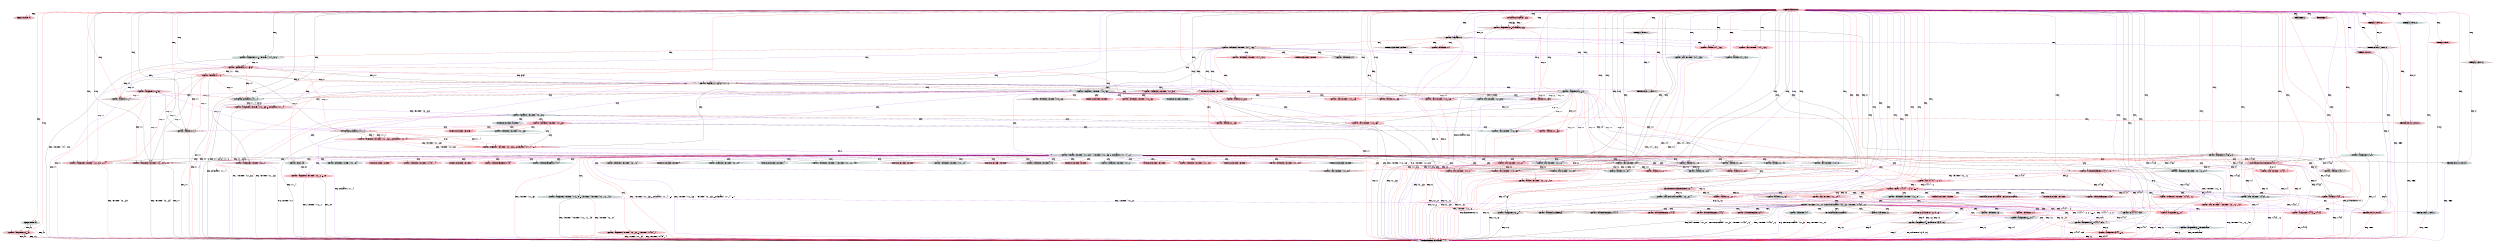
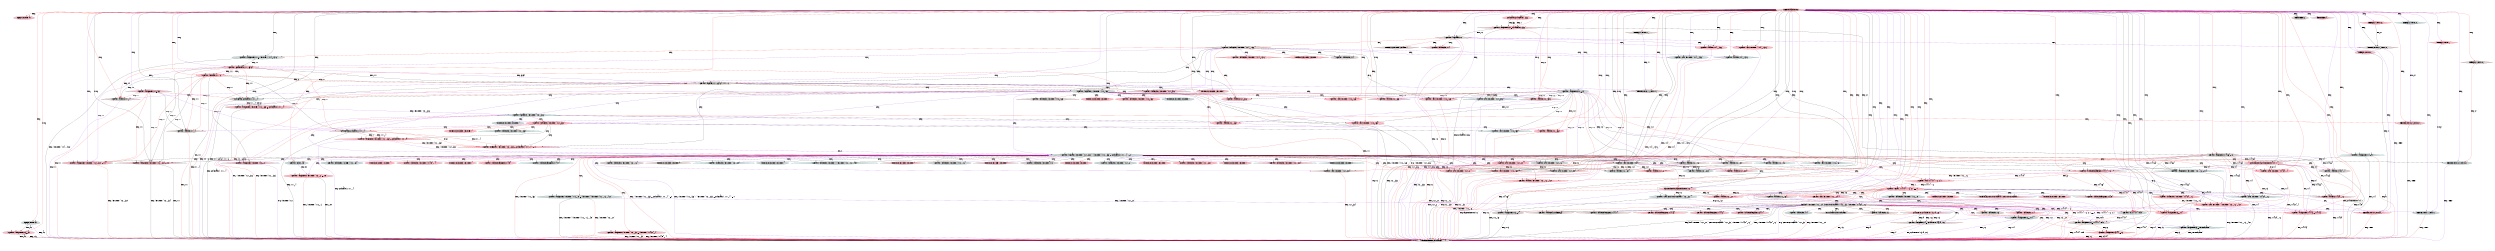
edge "(<operator>.assignment,v14 = a1)" -> "(METHOD,tftp_connect)": reversed
edge "(Curl_conncontrol,Curl_conncontrol(v14, 1))" -> "(<operator>.assignment,v14[148] = v14[148])": reversed
edge "(Curl_conncontrol,Curl_conncontrol(v14, 1))" -> "(<operator>.or,v14[147] | 0x40)": label "DDG: v14" -> "DDG: v5"
edge "(<operator>.assignment,*(_DWORD *)(v12 + 16) = v14)" -> "(<operator>.cast,(_DWORD *)(*(_DWORD *)(v12 + 16) + 420))": now "(<operator>.indirection,*(_DWORD *)(v14[20] + 16))" -> "(<operator>.cast,(_DWORD *)(*(_DWORD *)(v12 + 16) + 420))"
node "(UNKNOWN,const errno sockaddr *,const struct sockaddr *)": label "(UNKNOWN,const errno sockaddr *,const struct sockaddr *)" -> "(UNKNOWN,const struct sockaddr *,const struct sockaddr *)"
edge "(<operator>.cast,(_DWORD *)v12)" -> "(Curl_strerror,Curl_strerror(*v3, v9, 128))": now "(<operator>.cast,(_DWORD *)v12)" -> "(tftp_set_timeouts,tftp_set_timeouts(v12))"
node "(_errno_location,_errno_sockaddr())": label "(_errno_location,_errno_sockaddr())" -> "(_errno_location,_errno_location())"
edge "(<operator>.cast,(_DWORD *)(v12 + 324))" -> "(METHOD_RETURN,int __fastcall)": added, label "DDG: v12 + 324"
edge "(<operator>.addition,v14[20] + 4)" -> "(METHOD_RETURN,int __fastcall)": added, label "DDG: v14[20]"
